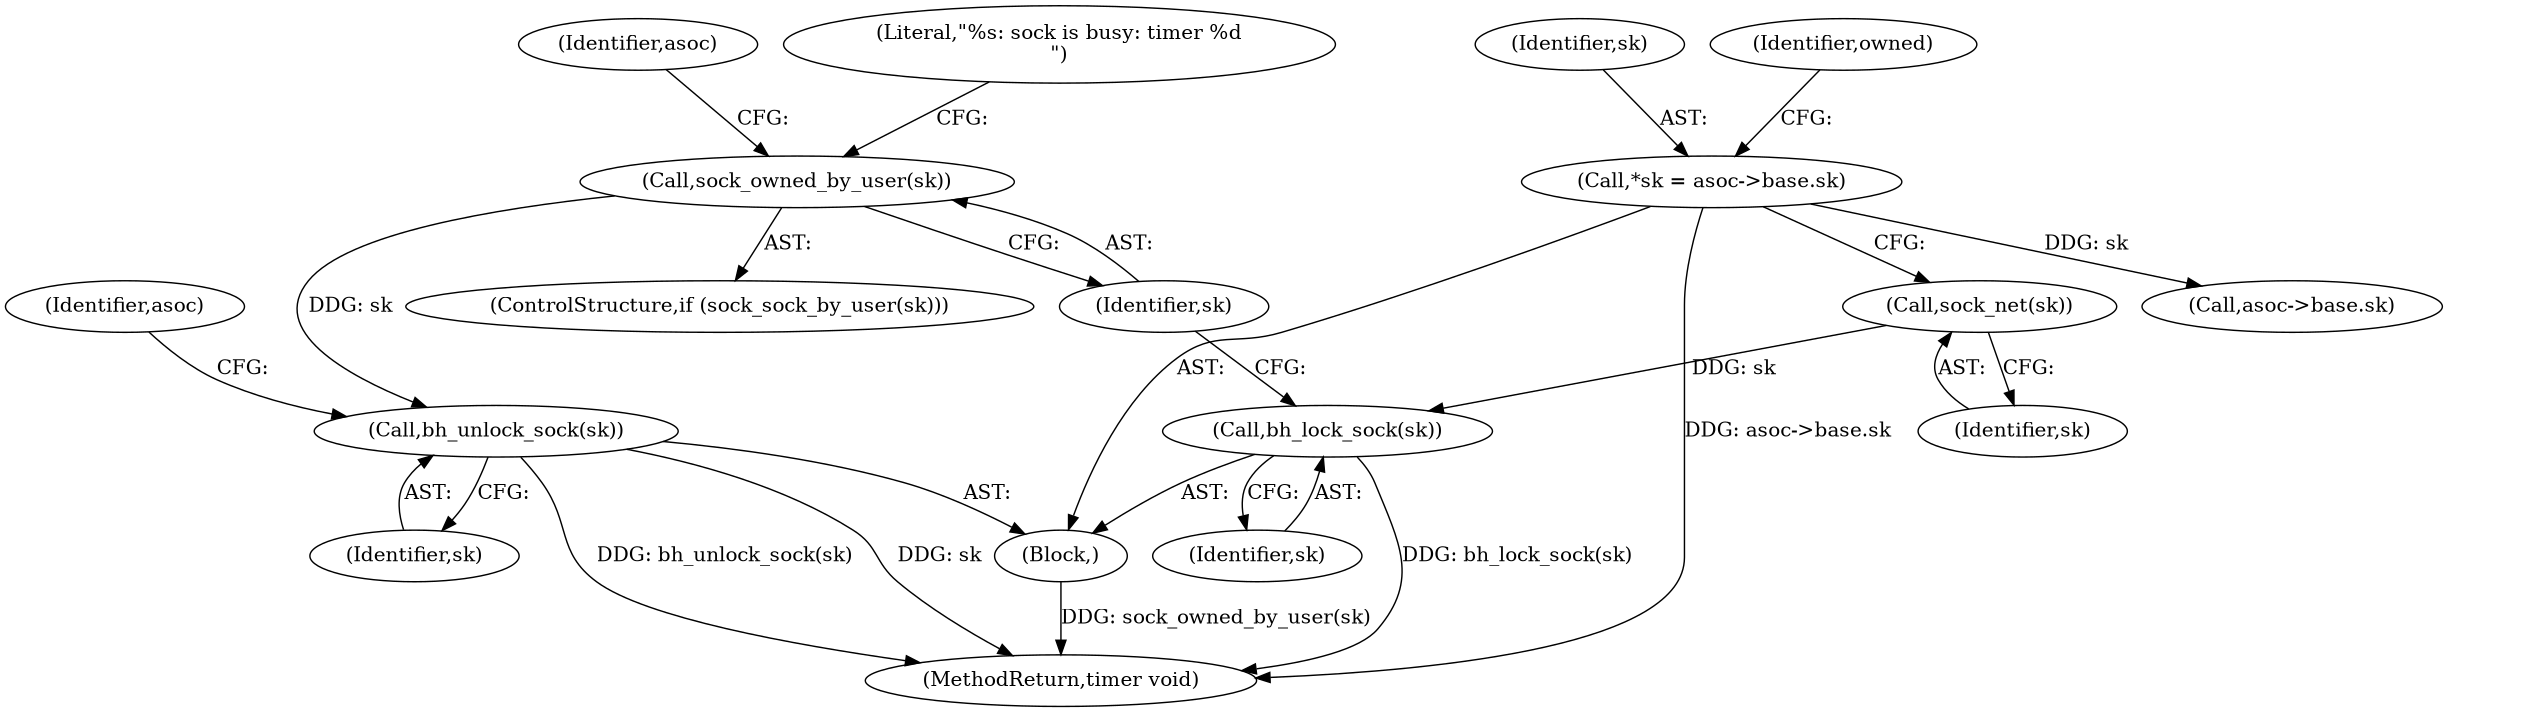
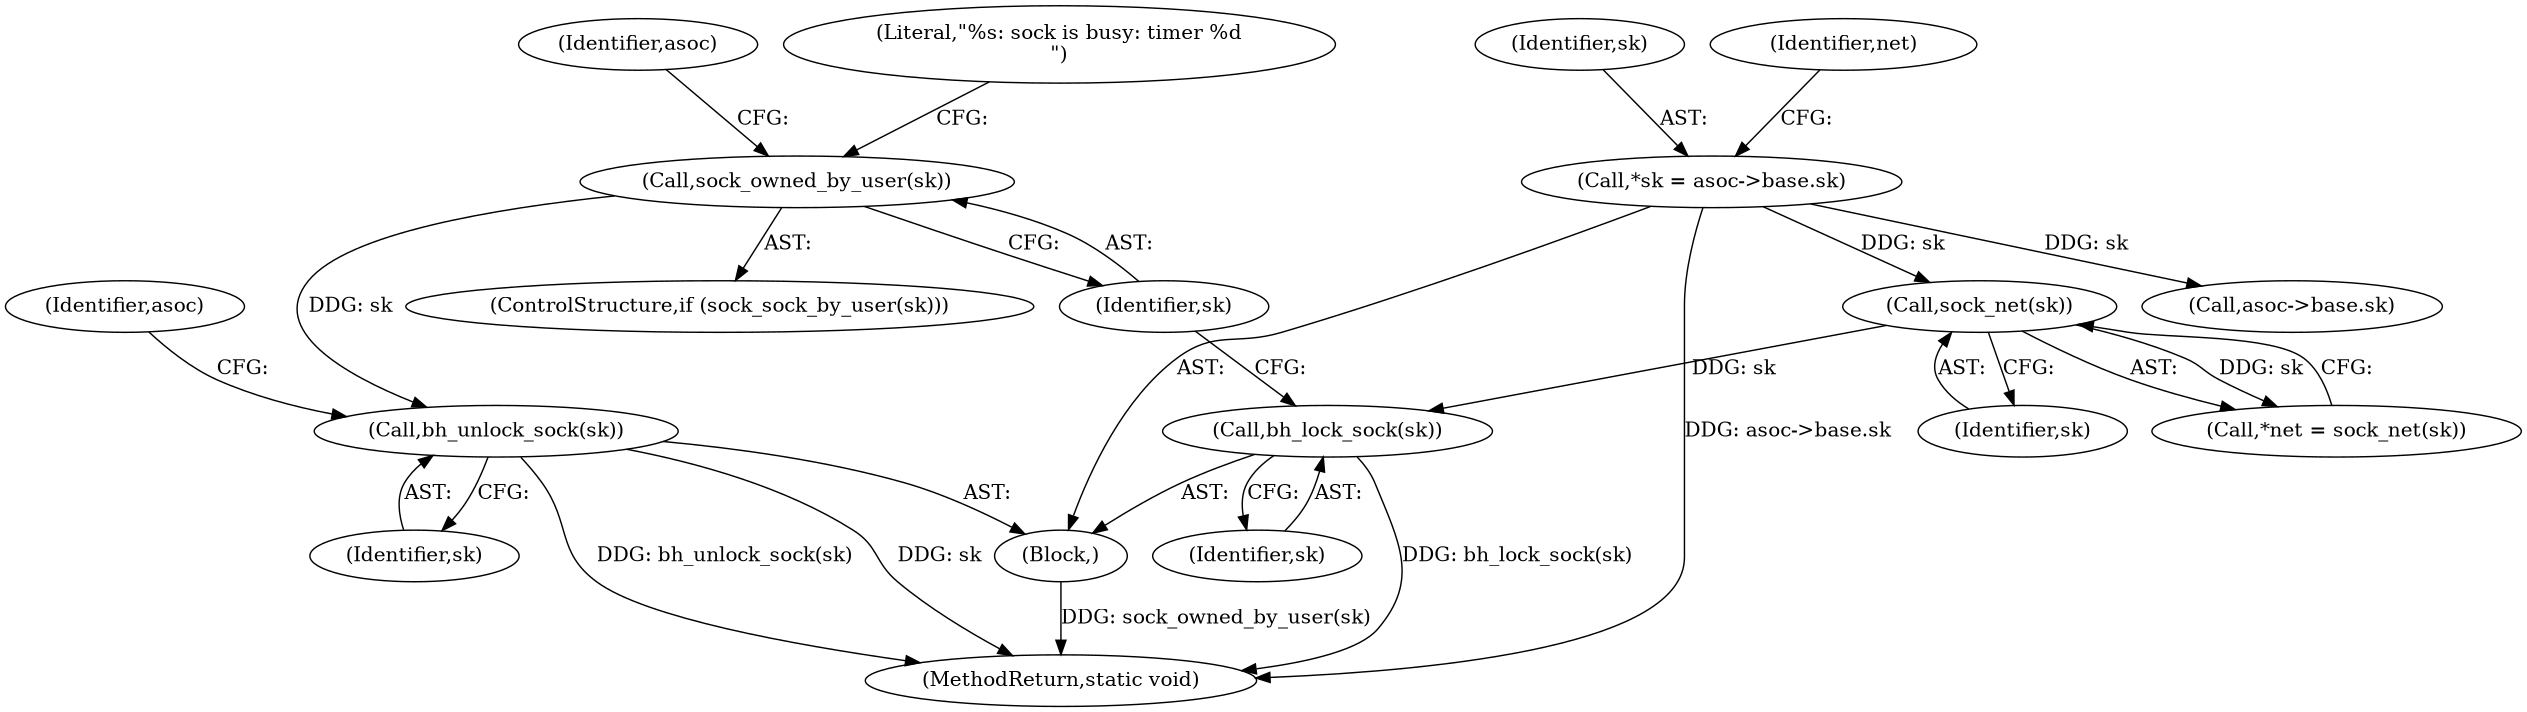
node "(Identifier,owned)": label "(Identifier,owned)" -> "(Identifier,net)"
edge "(Call,*sk = asoc->base.sk)" -> "(Call,sock_net(sk))": label "CFG: " -> "DDG: sk"
node "(Call,*net = sock_net(sk))": added
node "(MethodReturn,timer void)": label "(MethodReturn,timer void)" -> "(MethodReturn,static void)"
